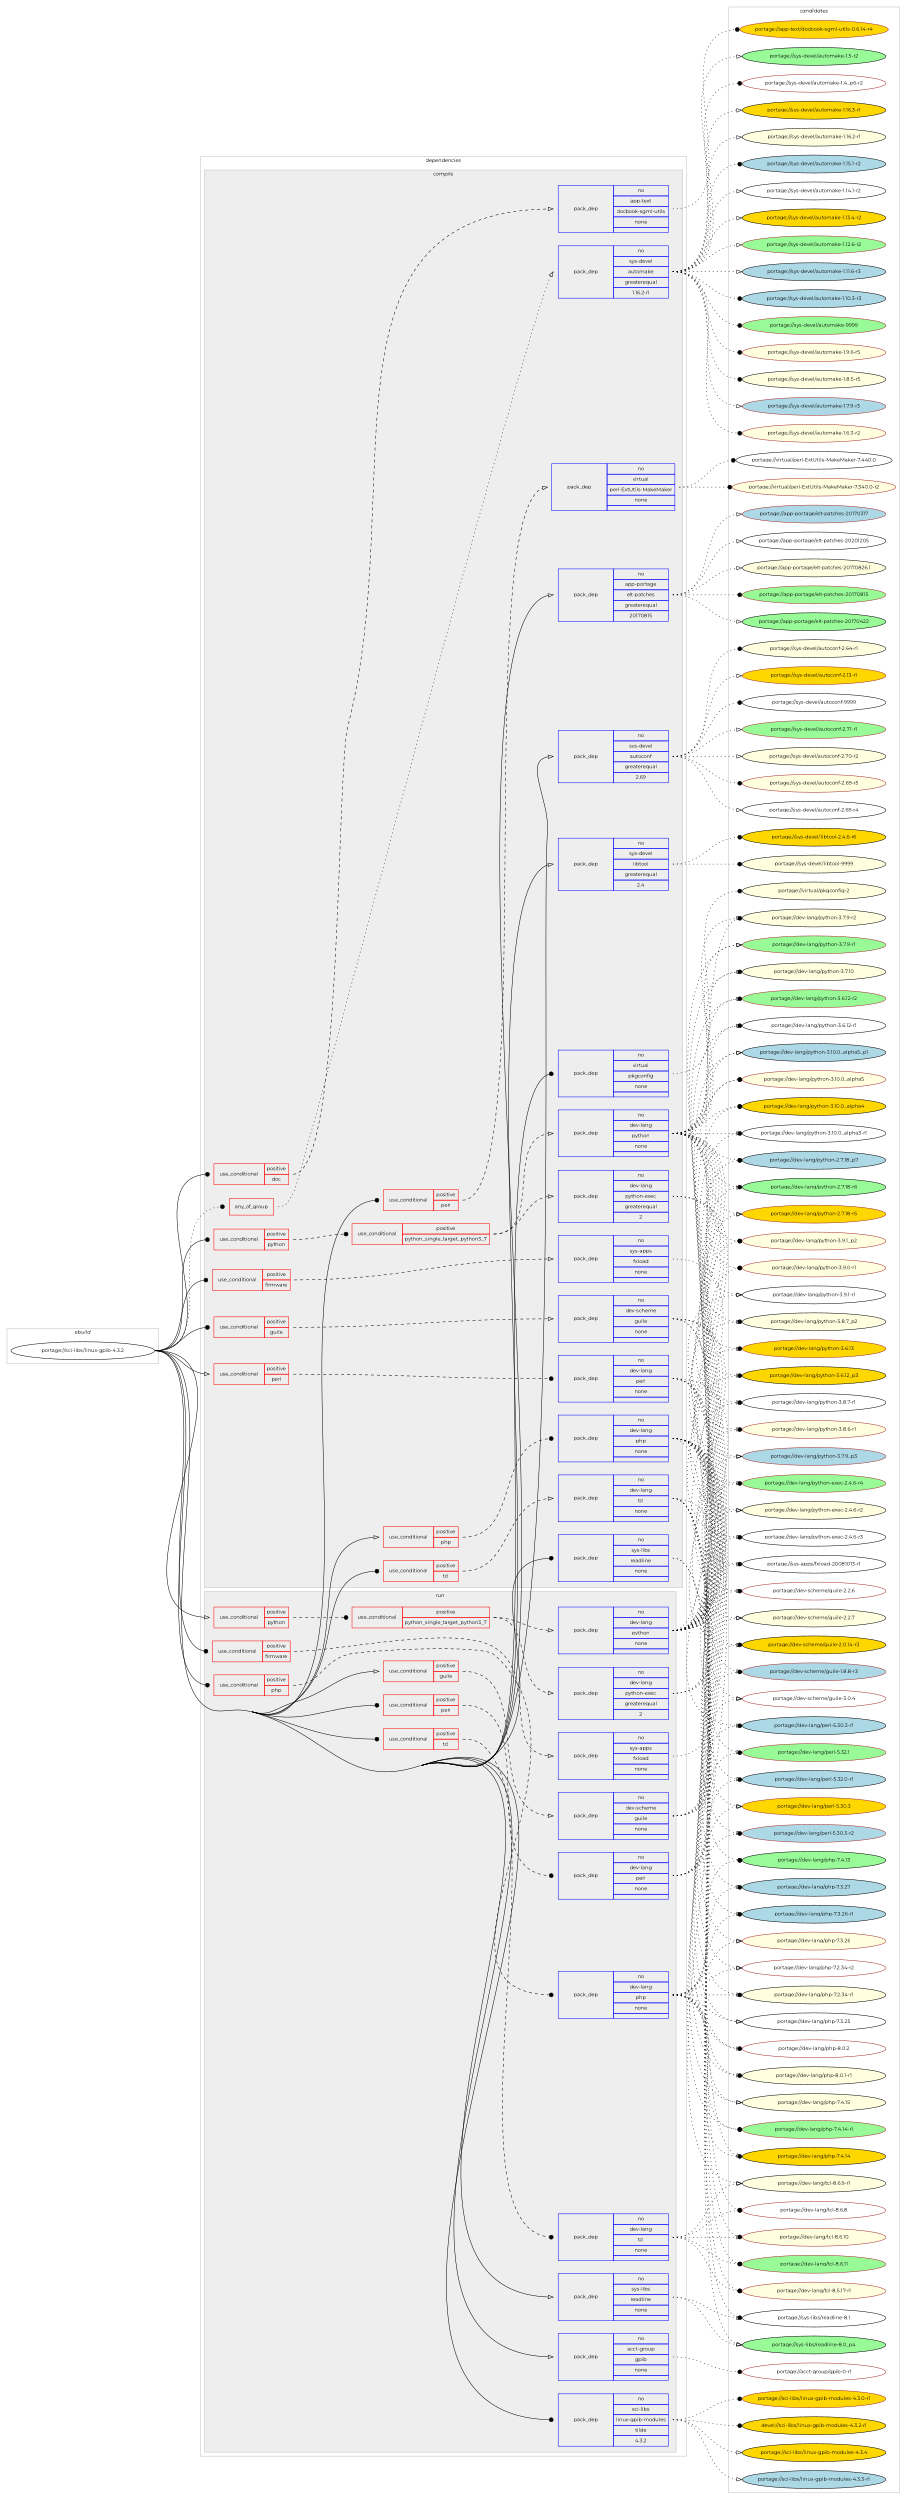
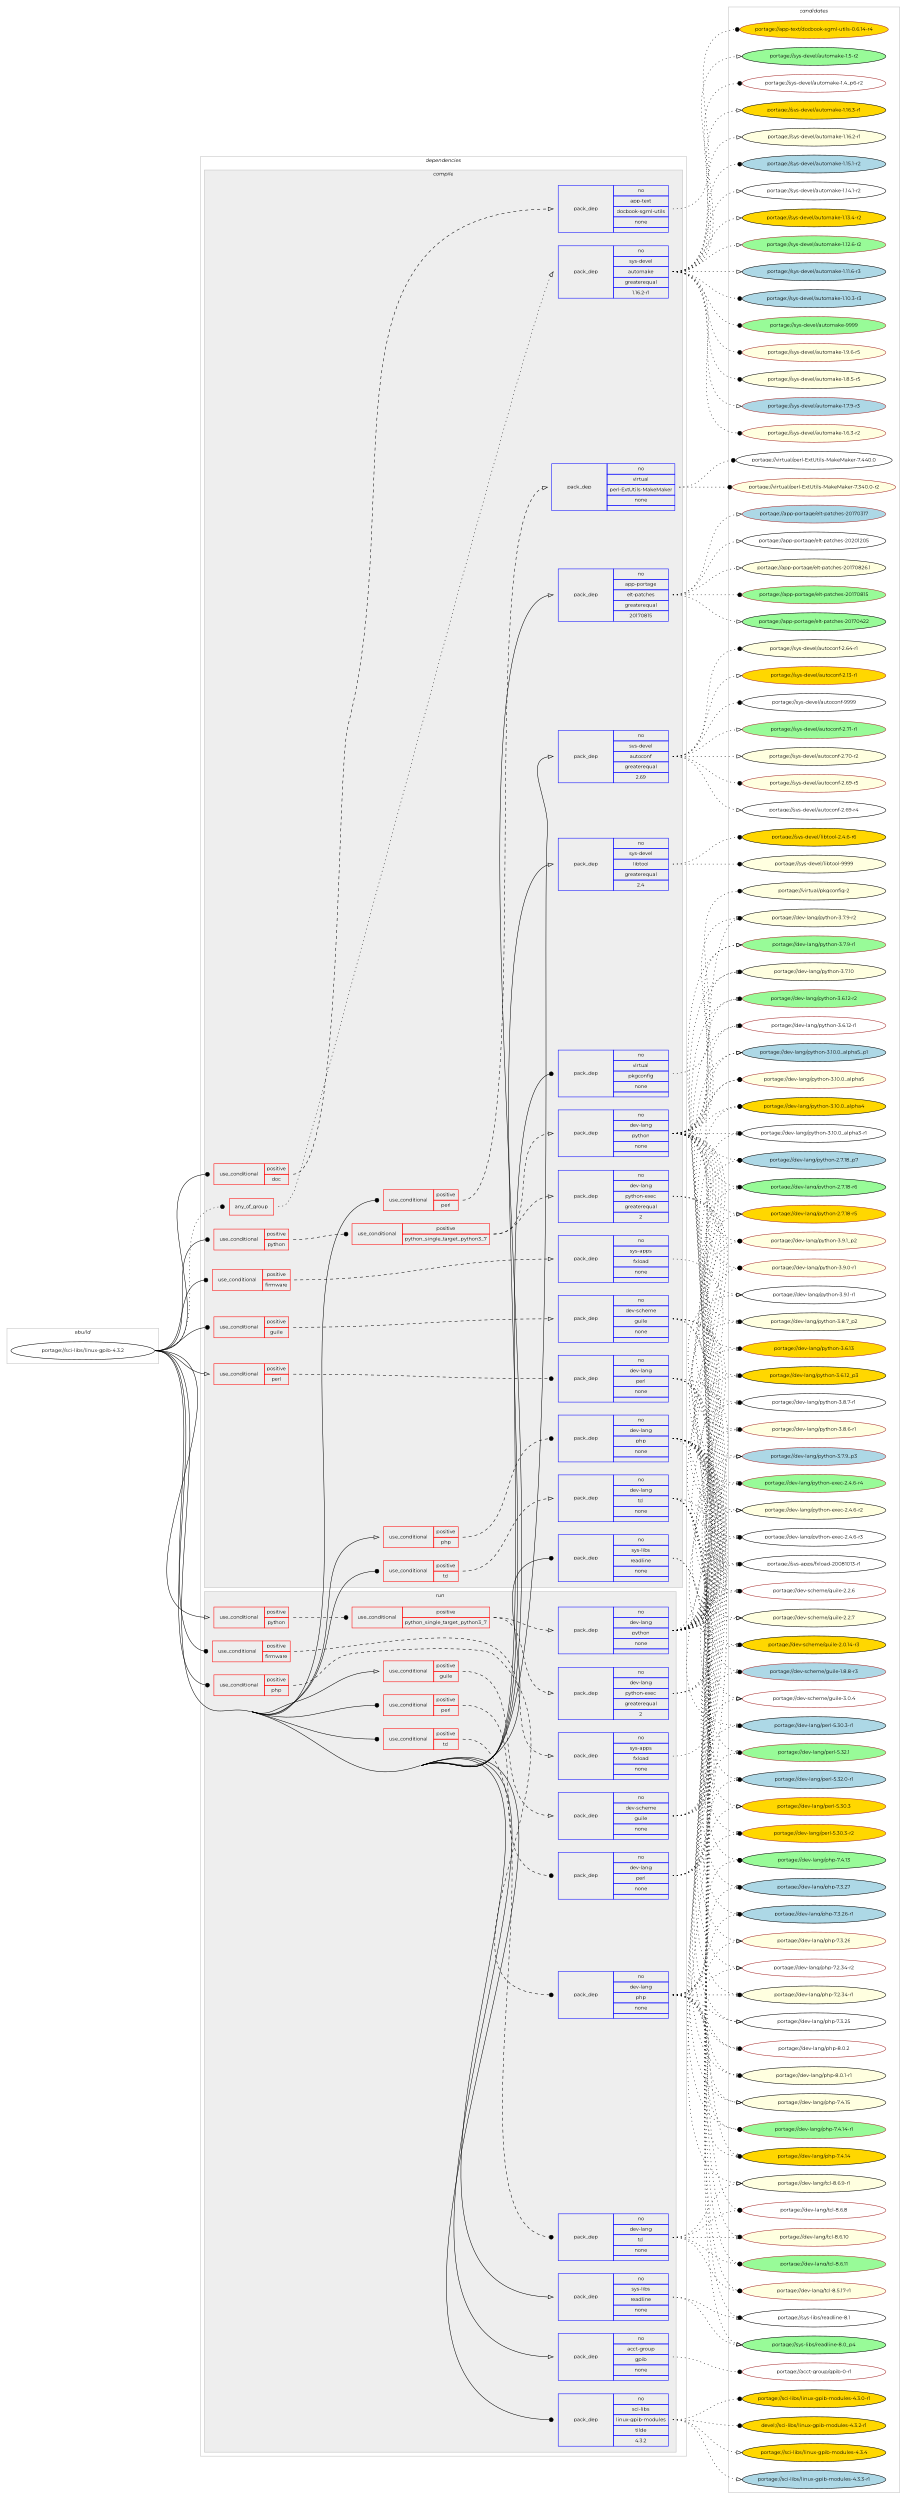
node "portage://dev-lang/python-3.6.12-r1": color black -> brown
node "portage://dev-lang/perl-5.30.3-r2": fillcolor lightblue -> gold
node "portage://sci-libs/linux-gpib-modules-4.3.0-r1": color brown -> black
